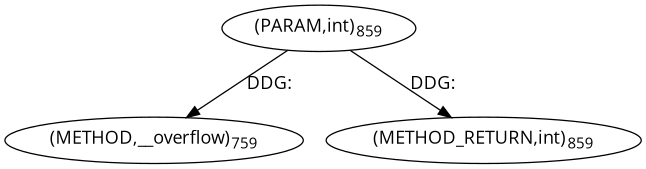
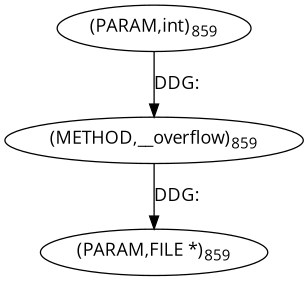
node "(METHOD,__overflow)": text "759" -> "859"
node "(METHOD_RETURN,int)": removed
node "(PARAM,FILE *)": added
